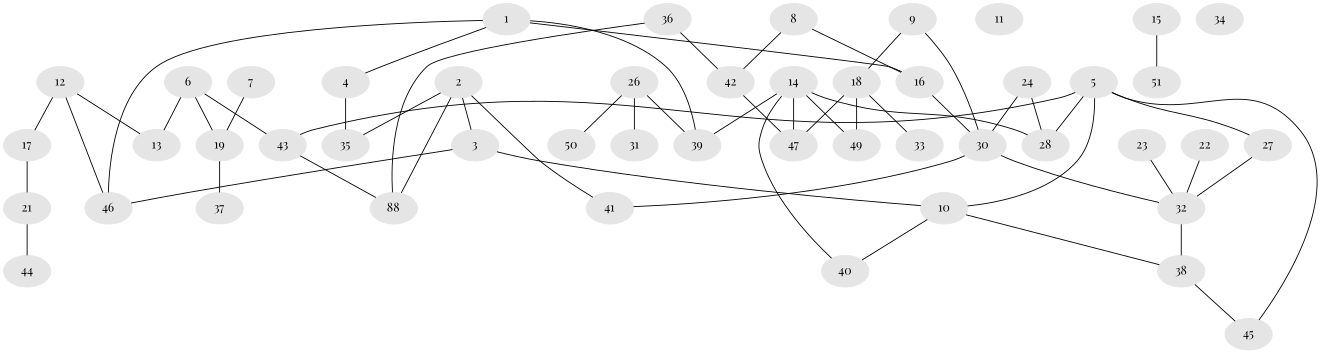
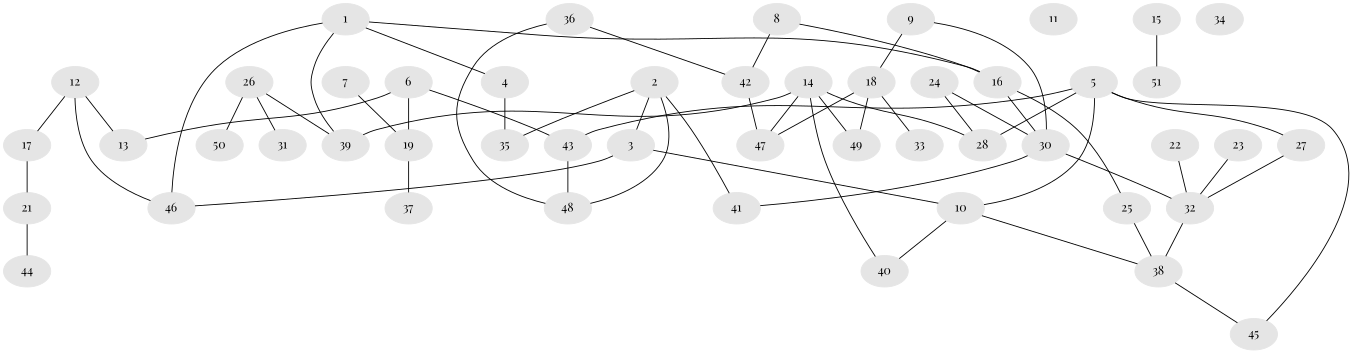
node "88": label "88" -> "48"
node "25": added
